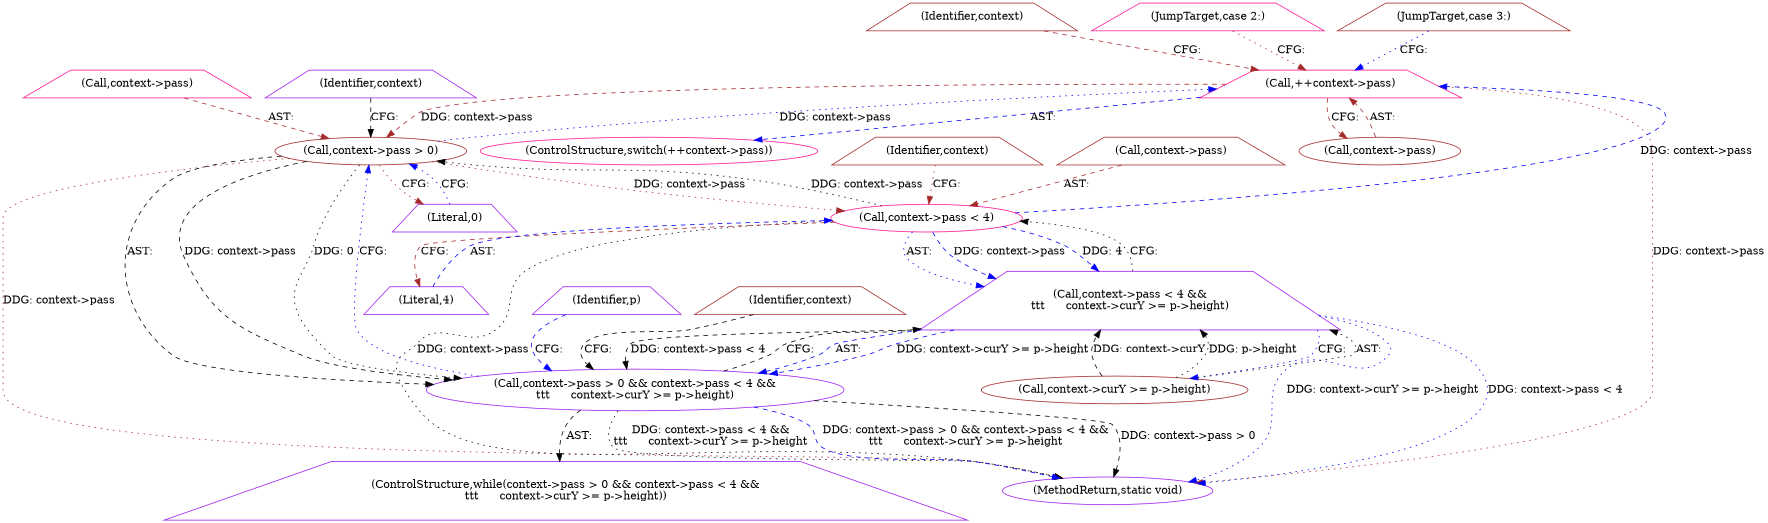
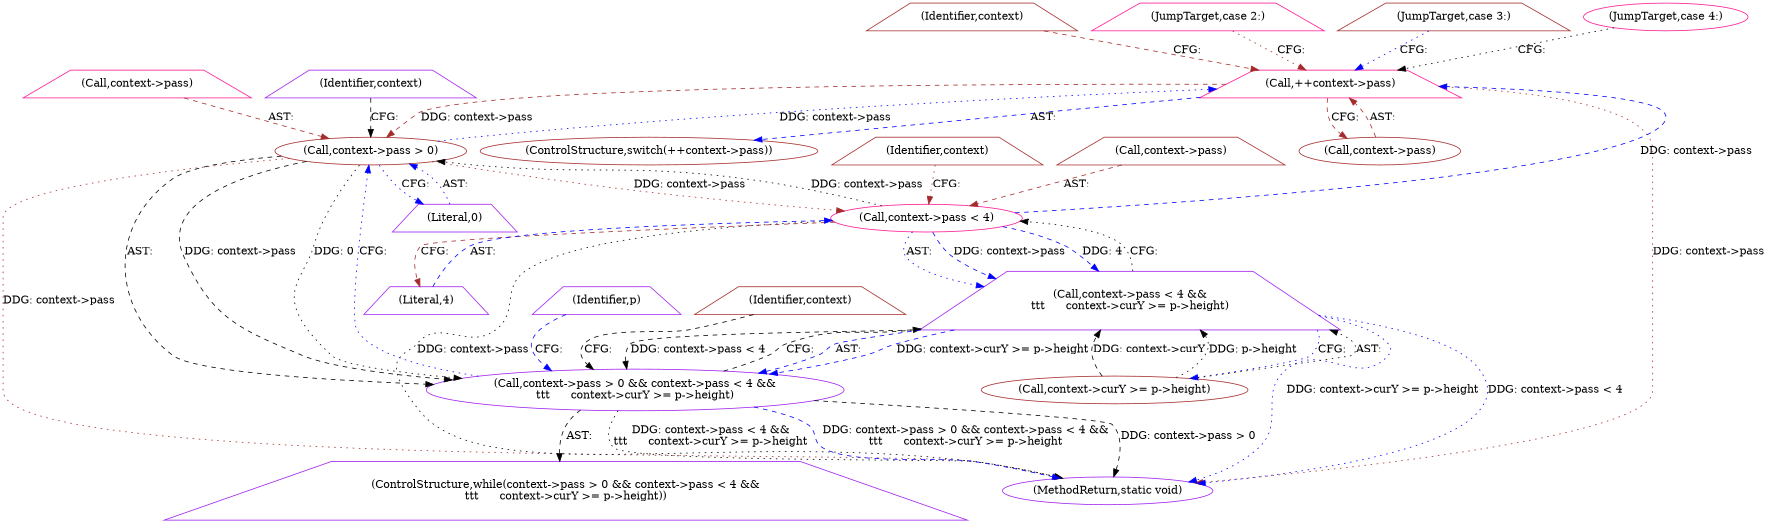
node "(JumpTarget,case 4:)": added
node "(ControlStructure,switch(++context->pass))": color deeppink -> brown
edge "(Call,context->pass > 0)" -> "(Literal,0)": color brown -> blue
edge "(Literal,0)" -> "(Call,context->pass > 0)": label "CFG: " -> "AST: "
